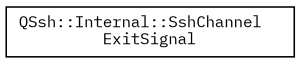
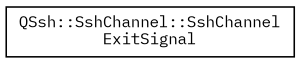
node "QSsh::Internal::SshChannel ExitSignal": label "QSsh::Internal::SshChannel ExitSignal" -> "QSsh::SshChannel::SshChannel ExitSignal"
